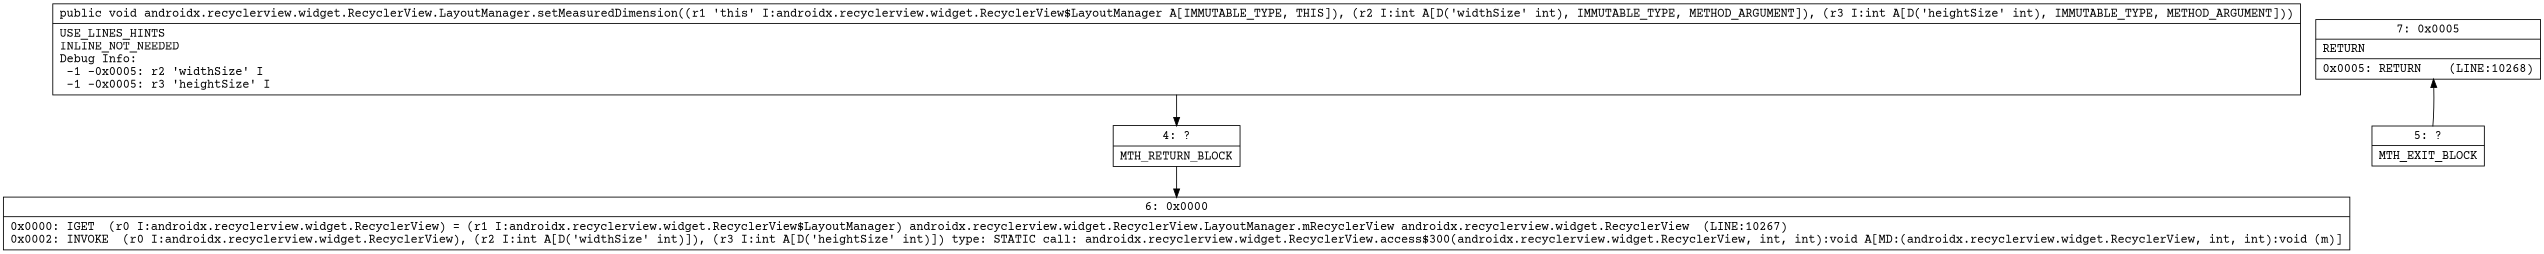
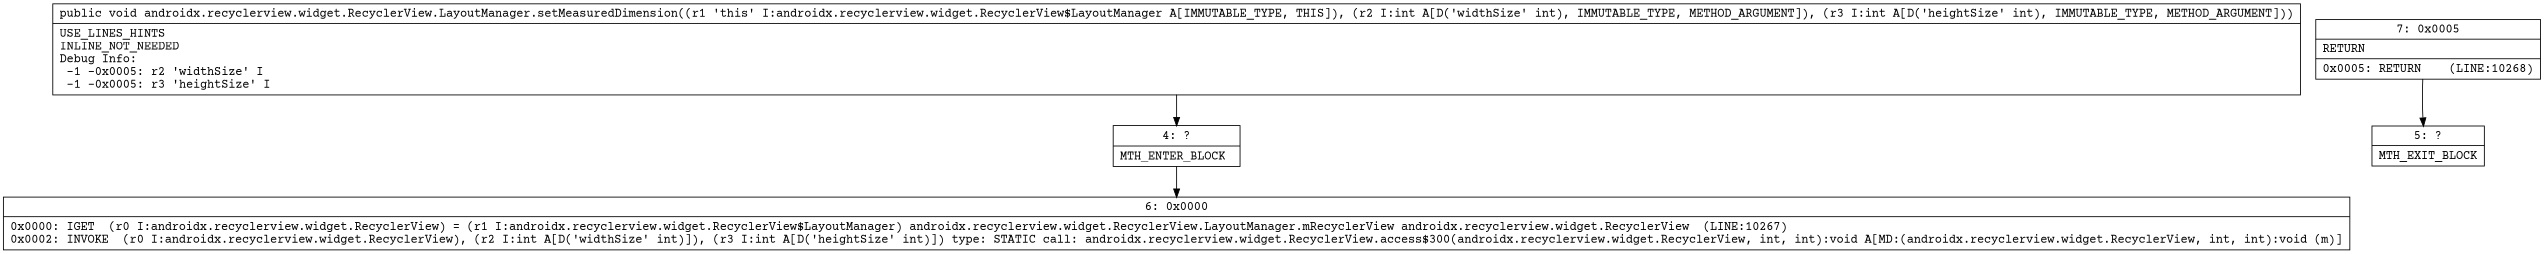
edge "5: ?" -> "7: 0x0005": reversed
node "4: ?": text "MTH_RETURN_BLOCK" -> "MTH_ENTER_BLOCK"
